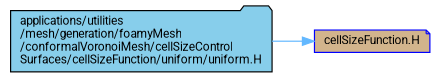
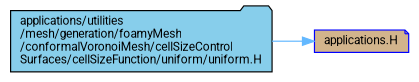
node "cellSizeFunction.H": label "cellSizeFunction.H" -> "applications.H"
